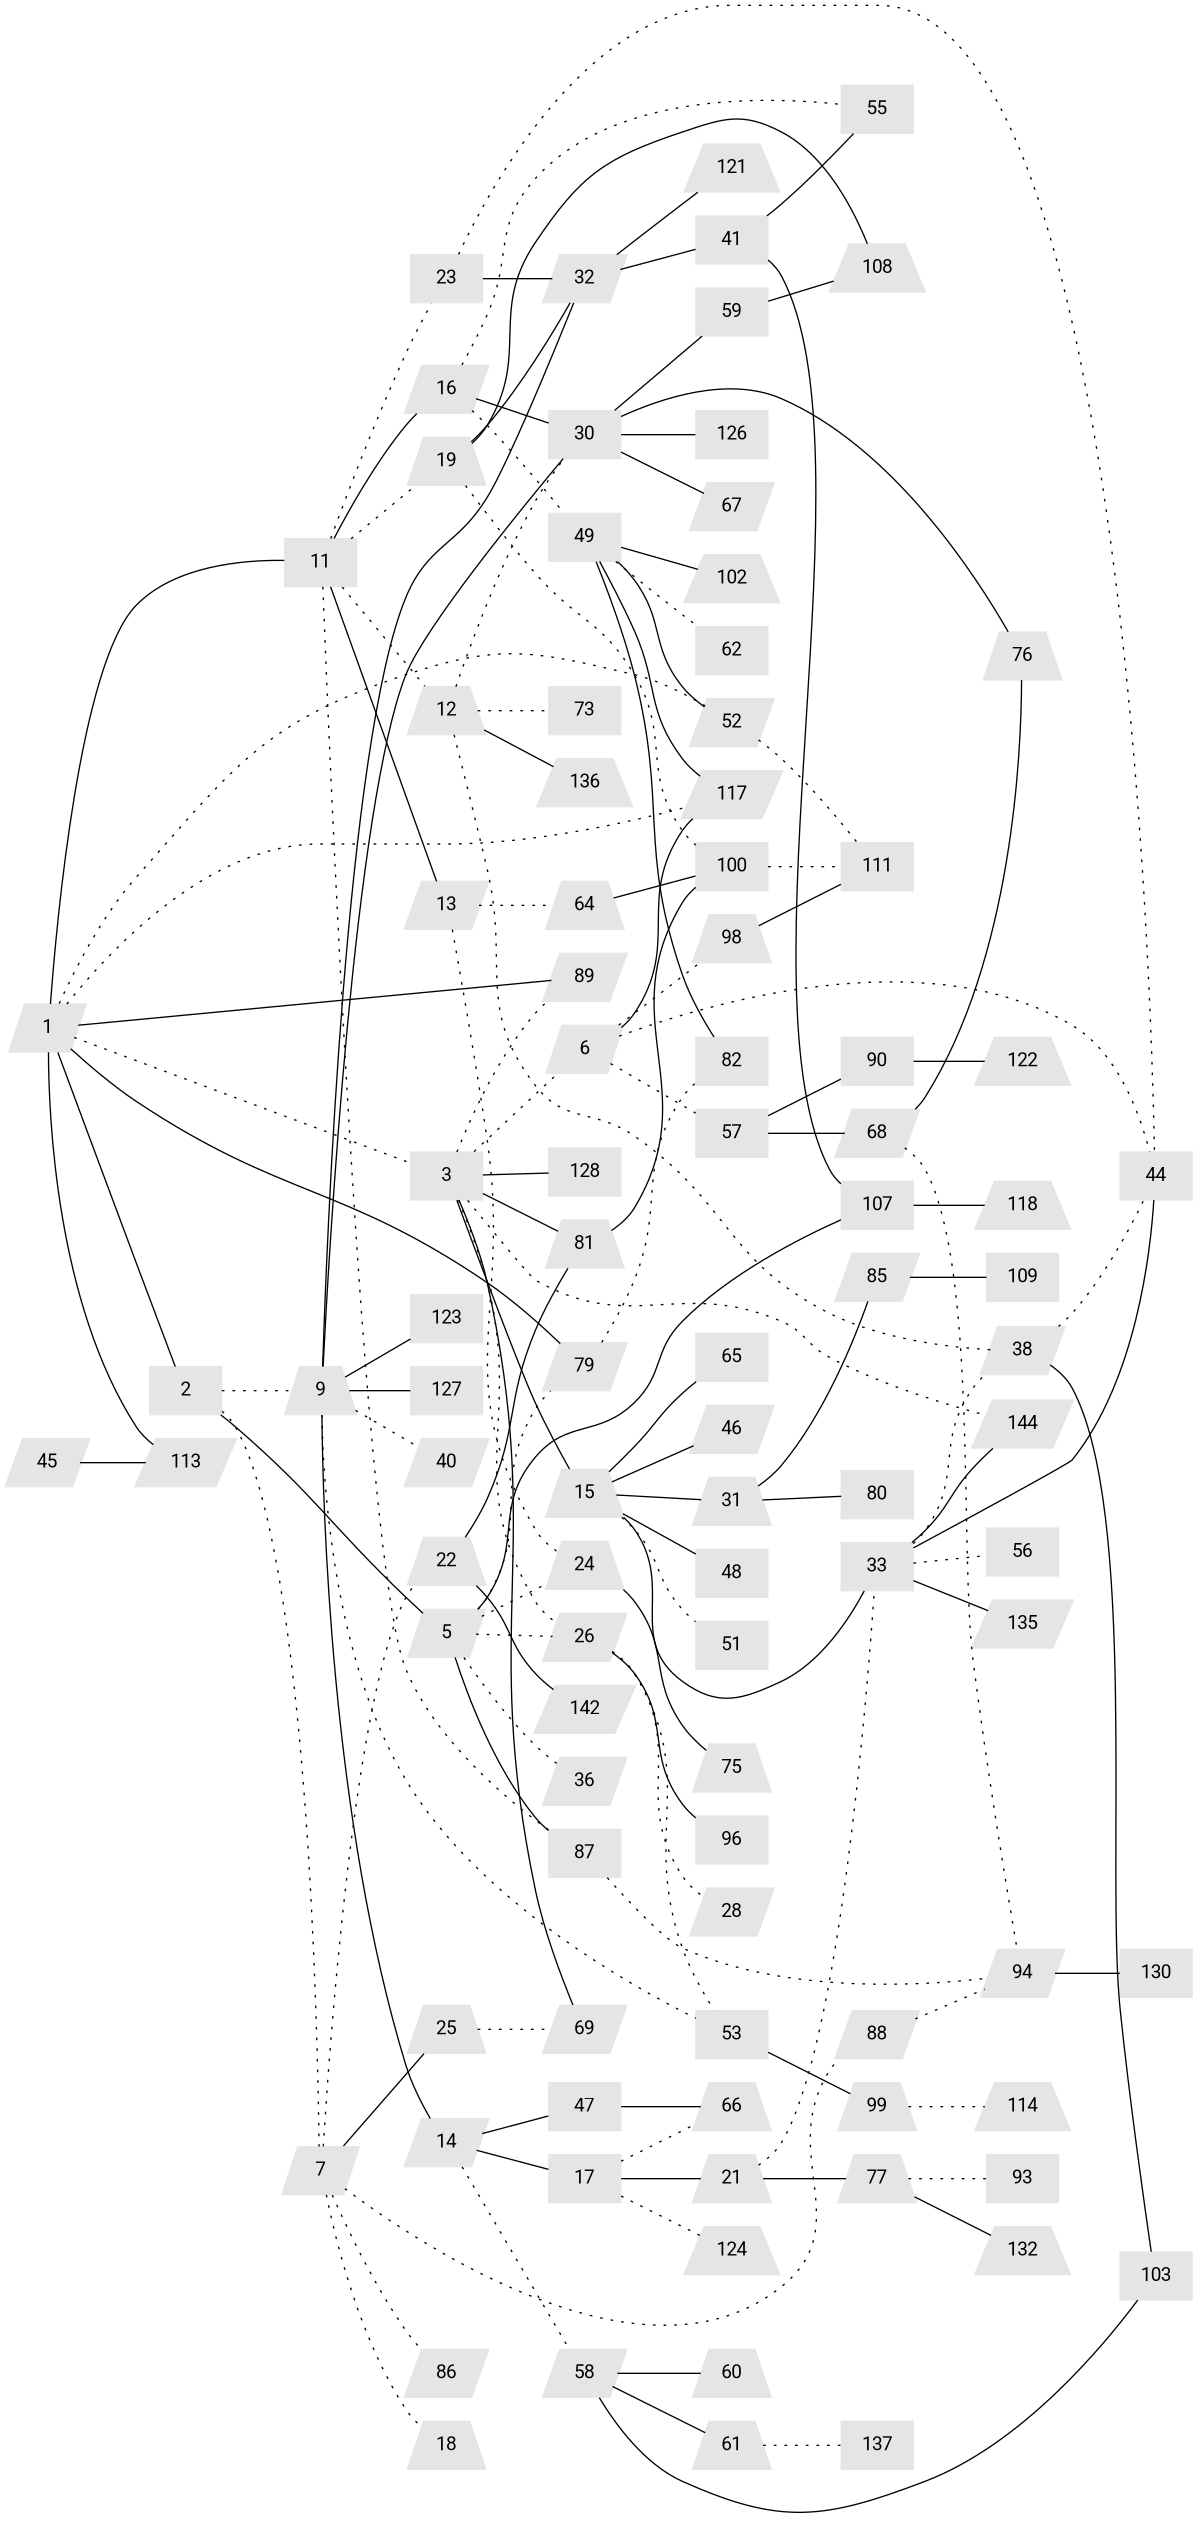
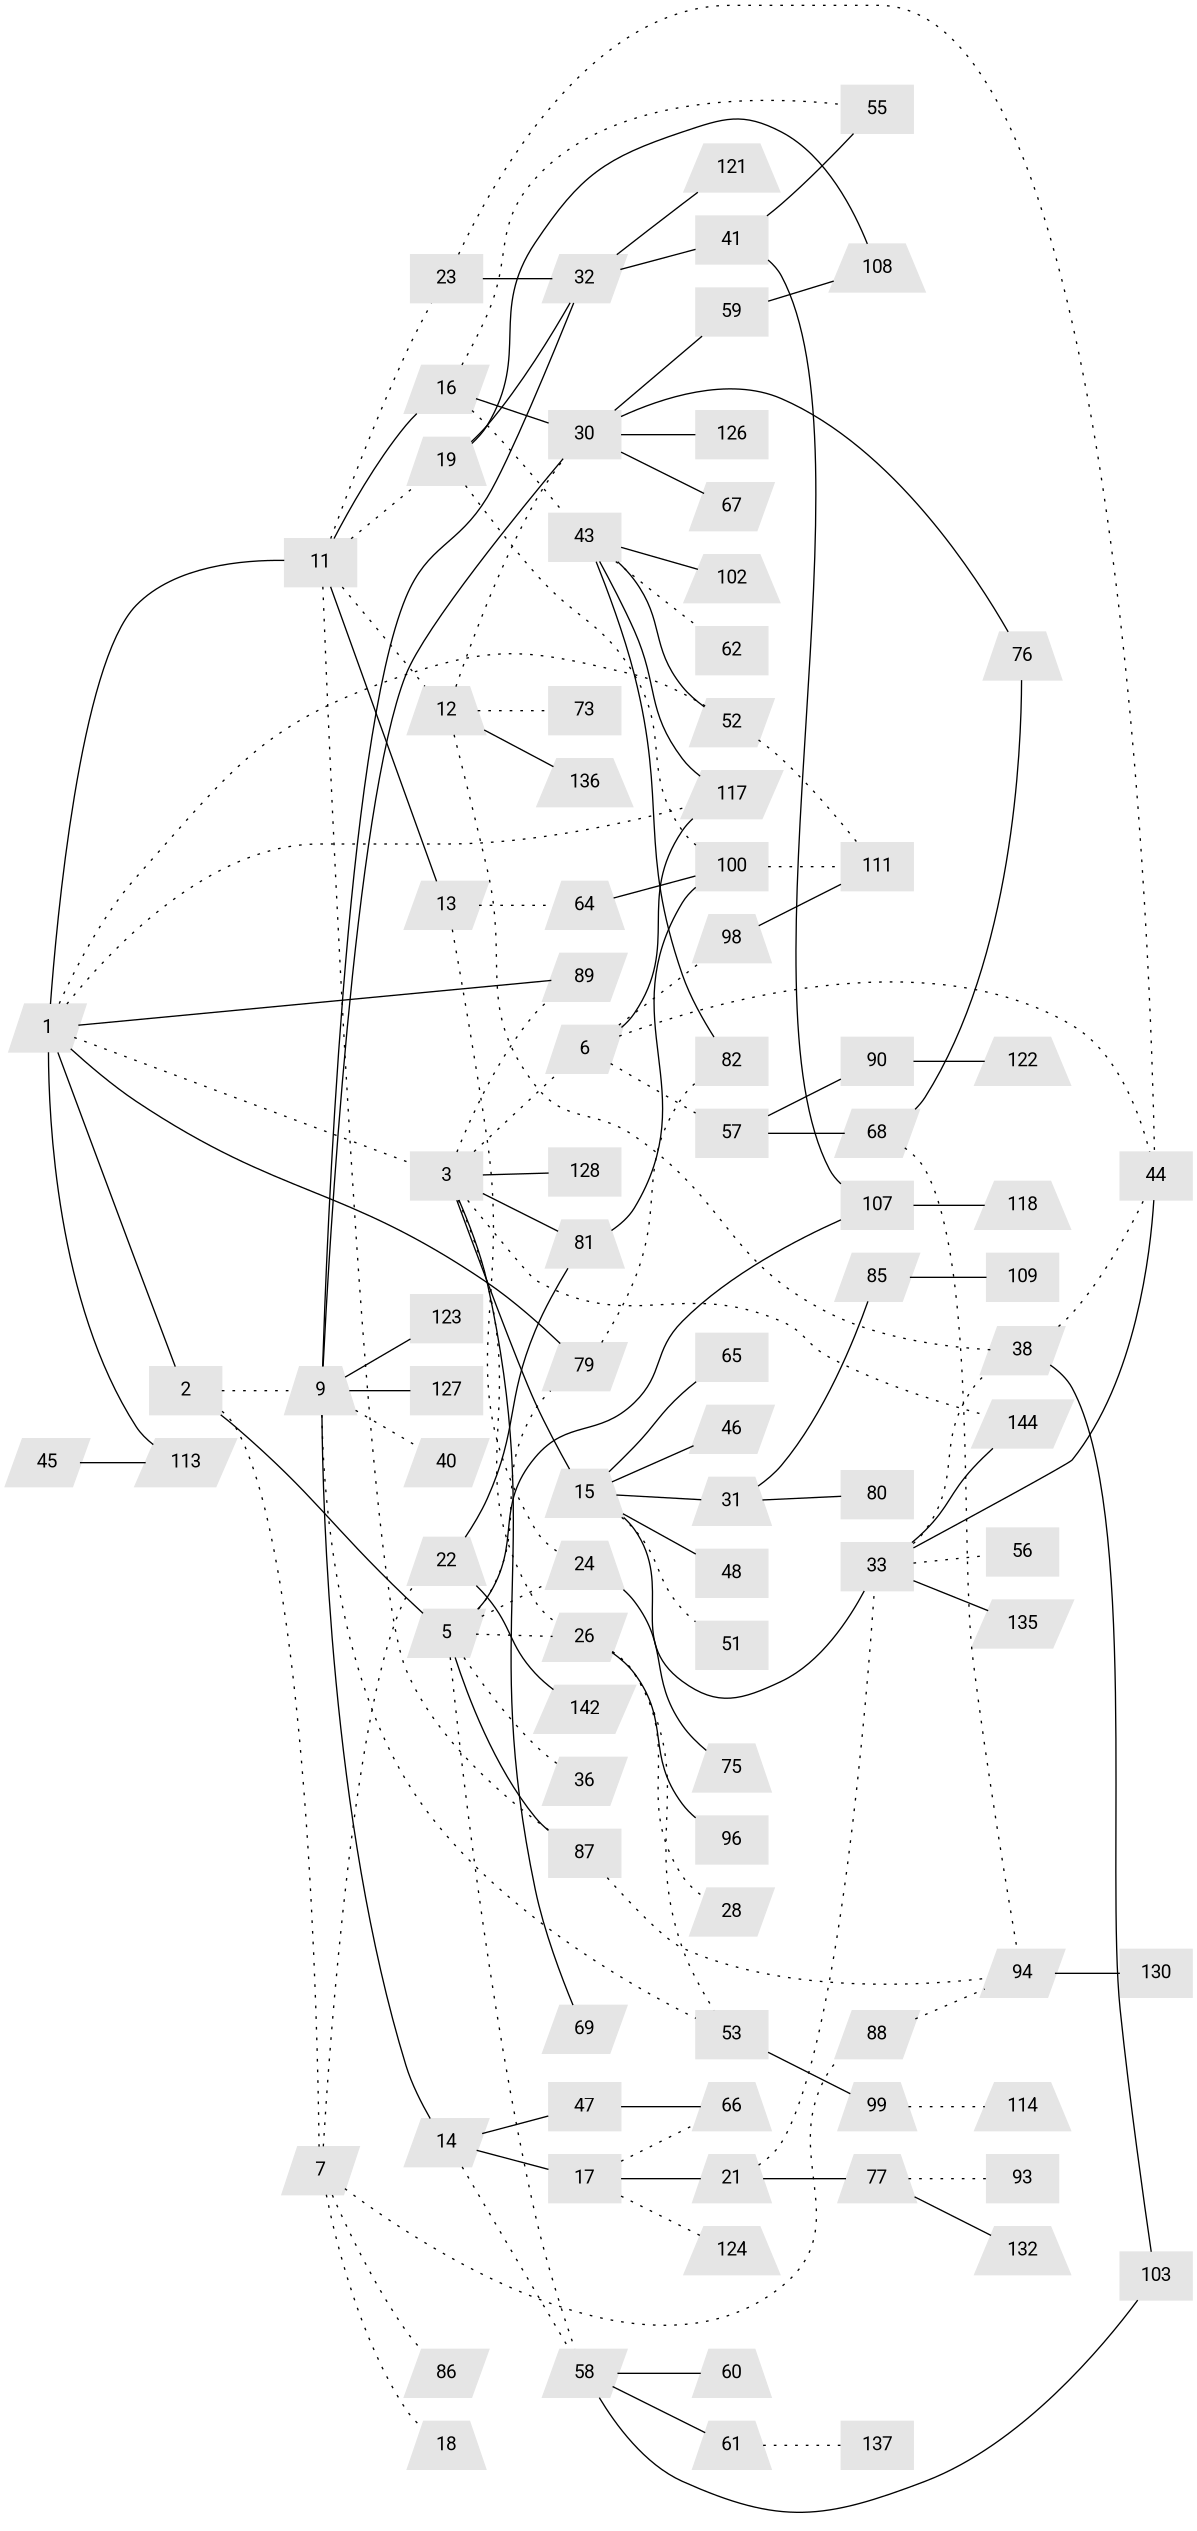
node "49": label "49" -> "43"
edge "5" -- "58": added
node "25": removed
